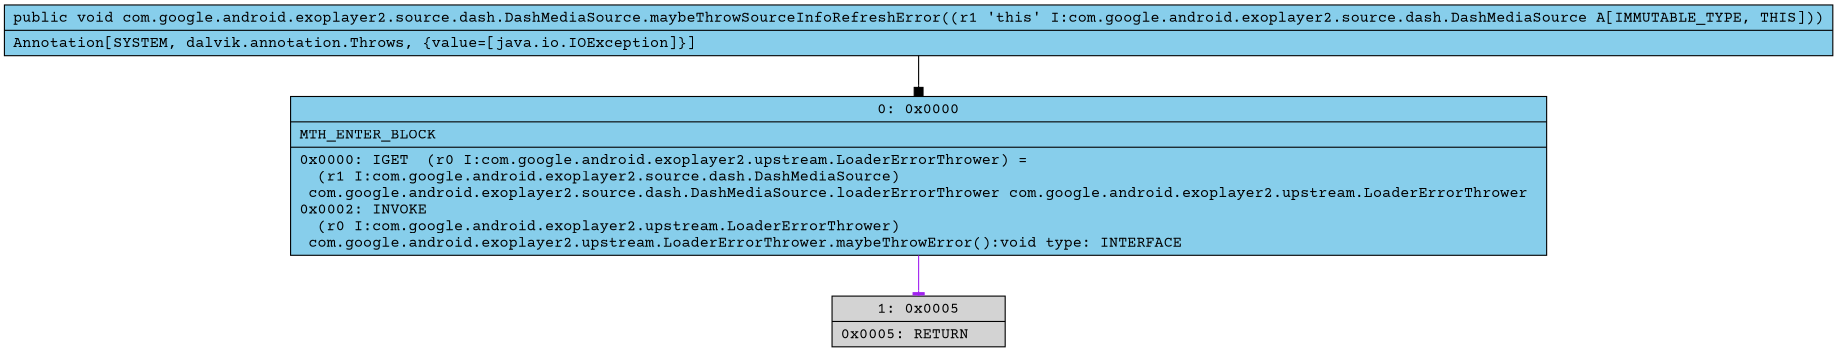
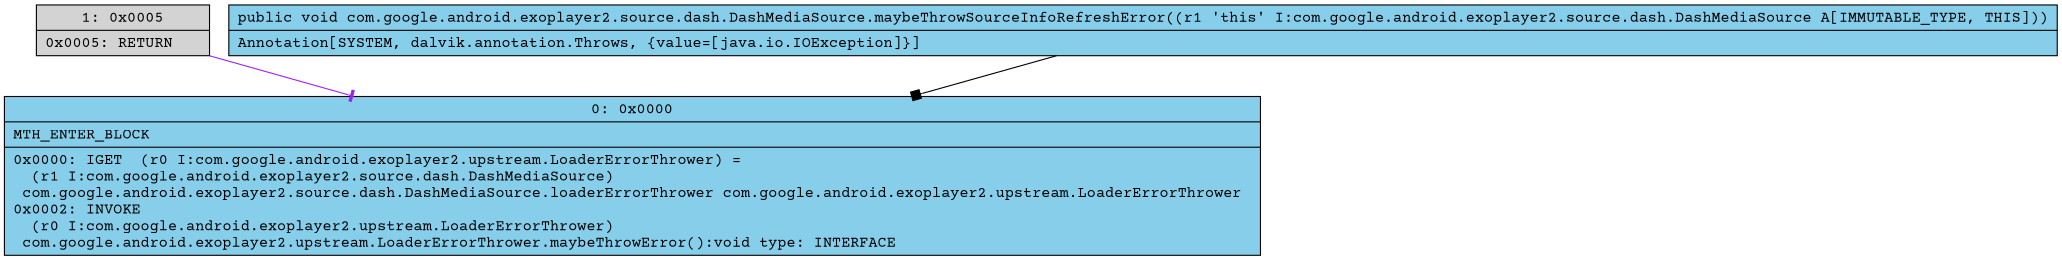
edge "0: 0x0000" -> "1: 0x0005": reversed
